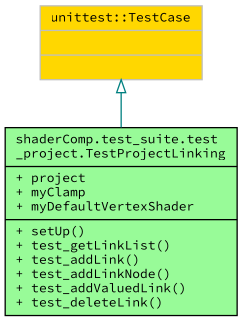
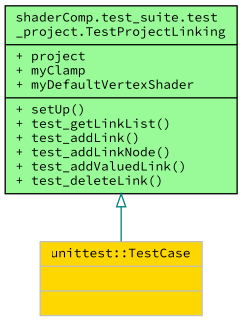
edge "shaderComp.test_suite.test" -> "unittest::TestCase": reversed
